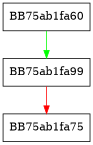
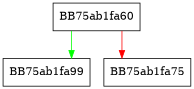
edge "BB75ab1fa99" -> "BB75ab1fa75": now "BB75ab1fa60" -> "BB75ab1fa75"
